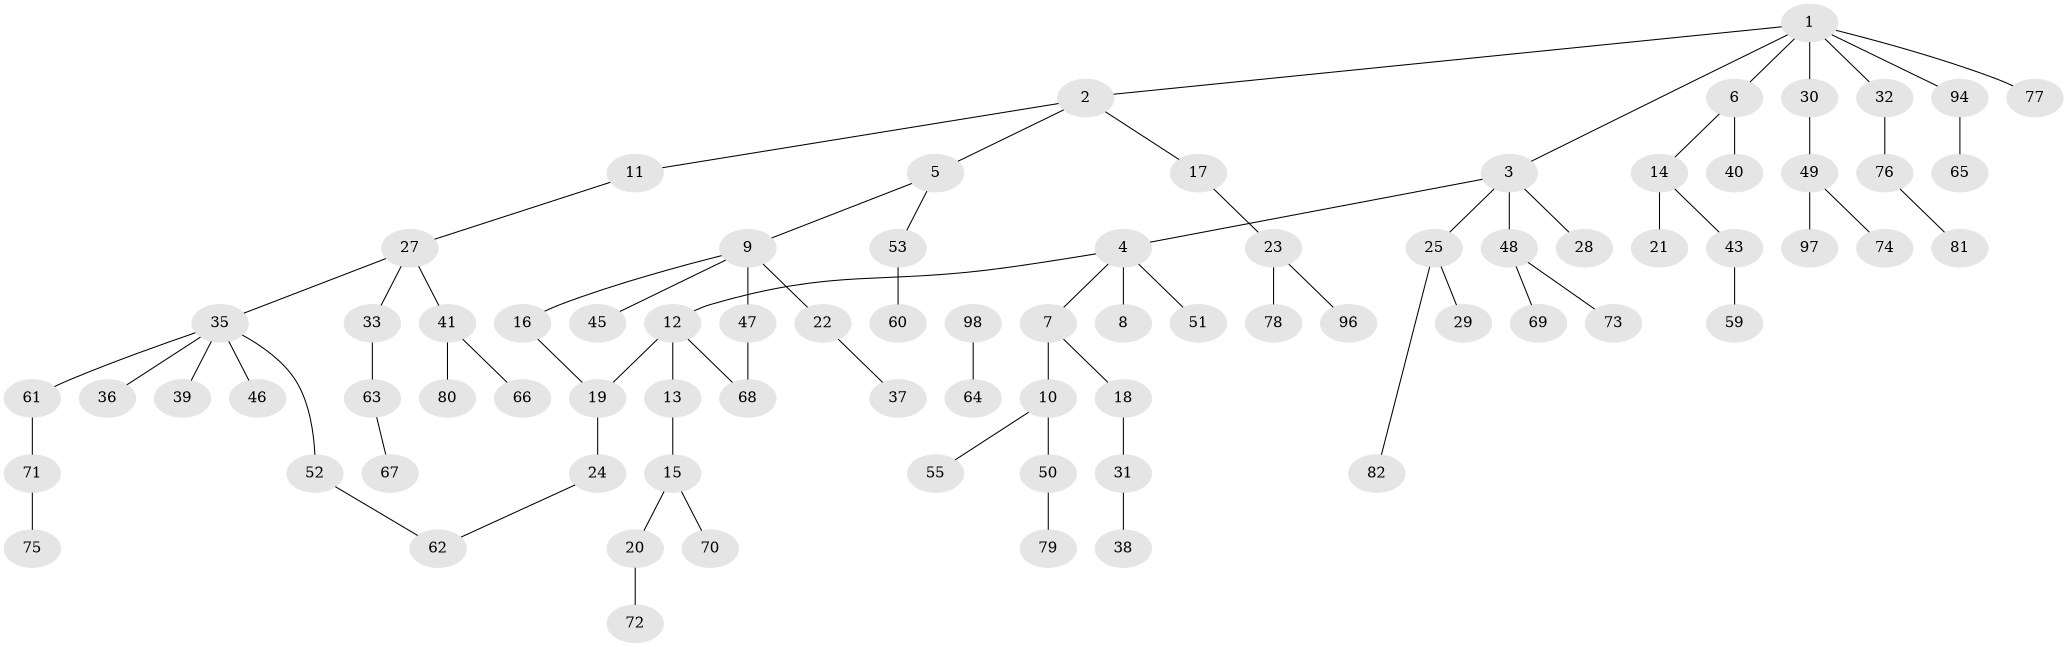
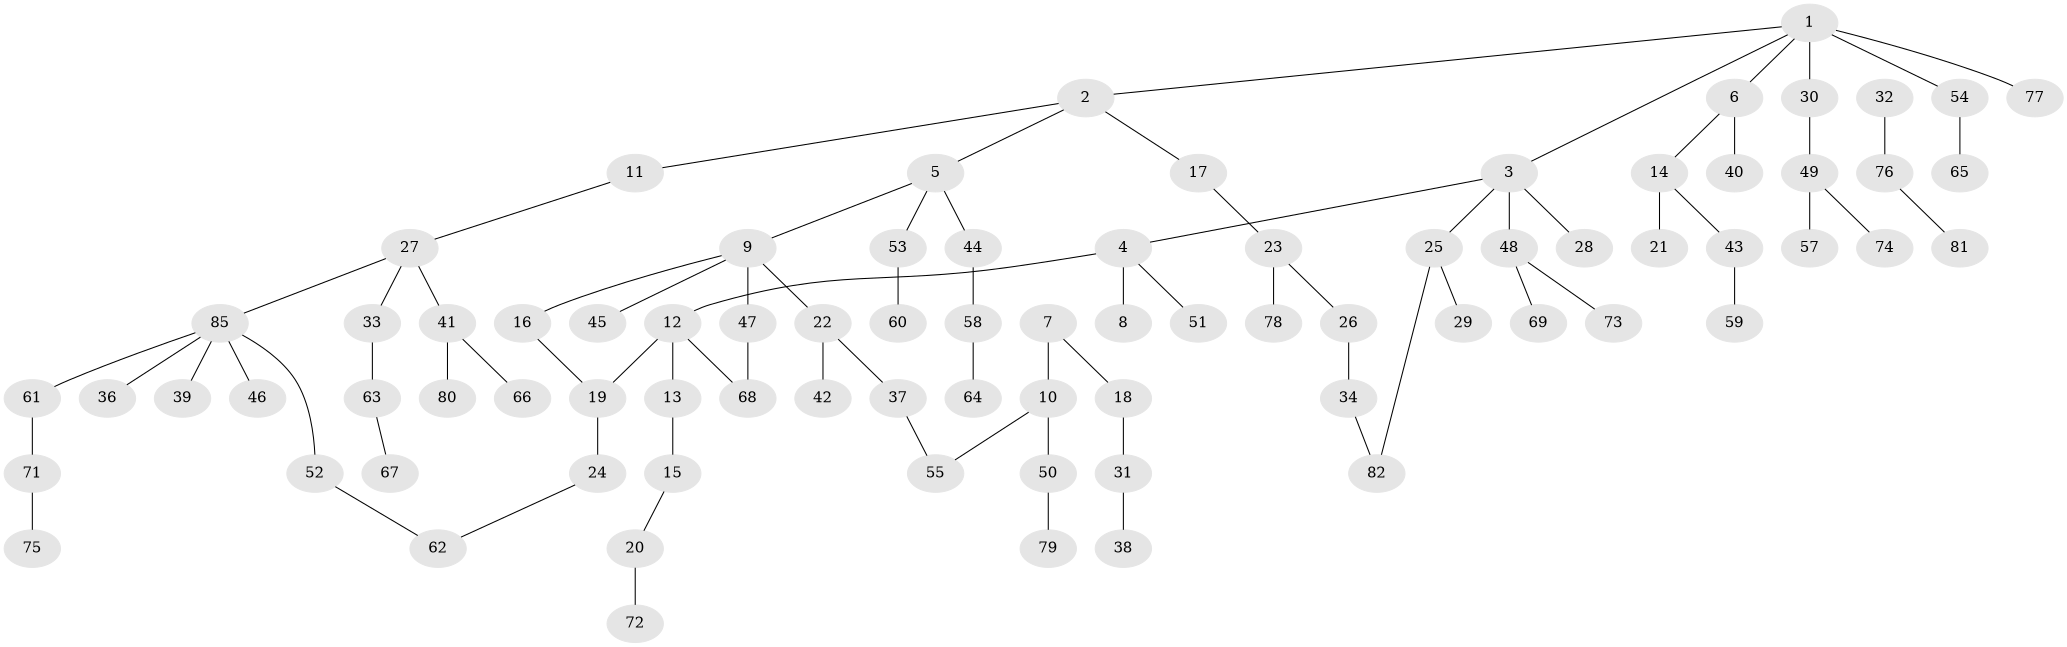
edge "1" -- "32": removed
node "94": label "94" -> "54"
node "44": added
node "97": label "97" -> "57"
edge "4" -- "7": removed
node "35": label "35" -> "85"
node "98": label "98" -> "58"
node "96": label "96" -> "26"
node "42": added
node "34": added
edge "37" -- "55": added
node "70": removed
